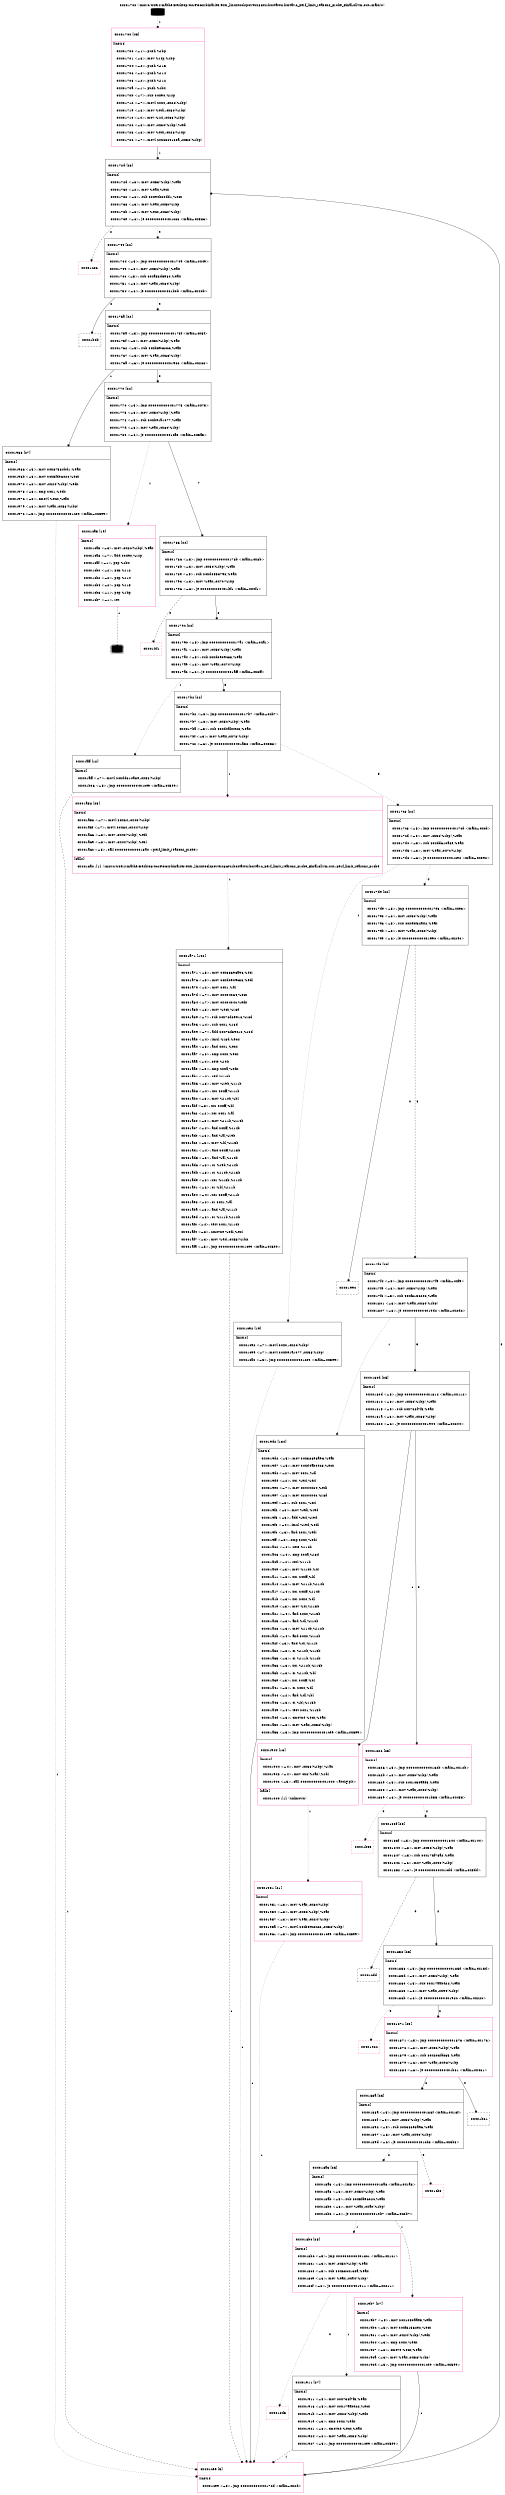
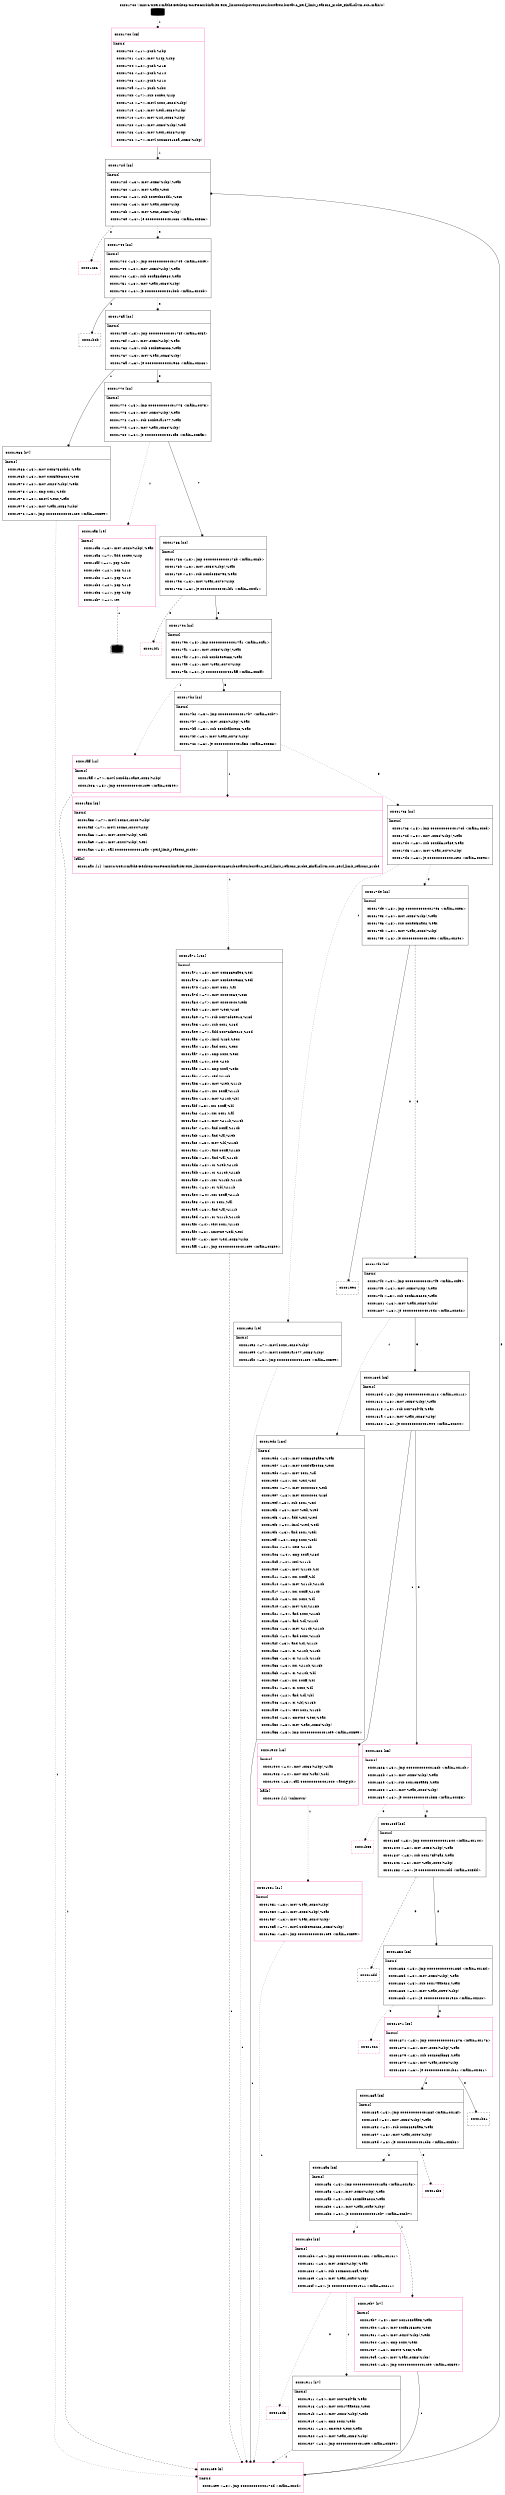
node "0x401aff [12]": color black -> deeppink
